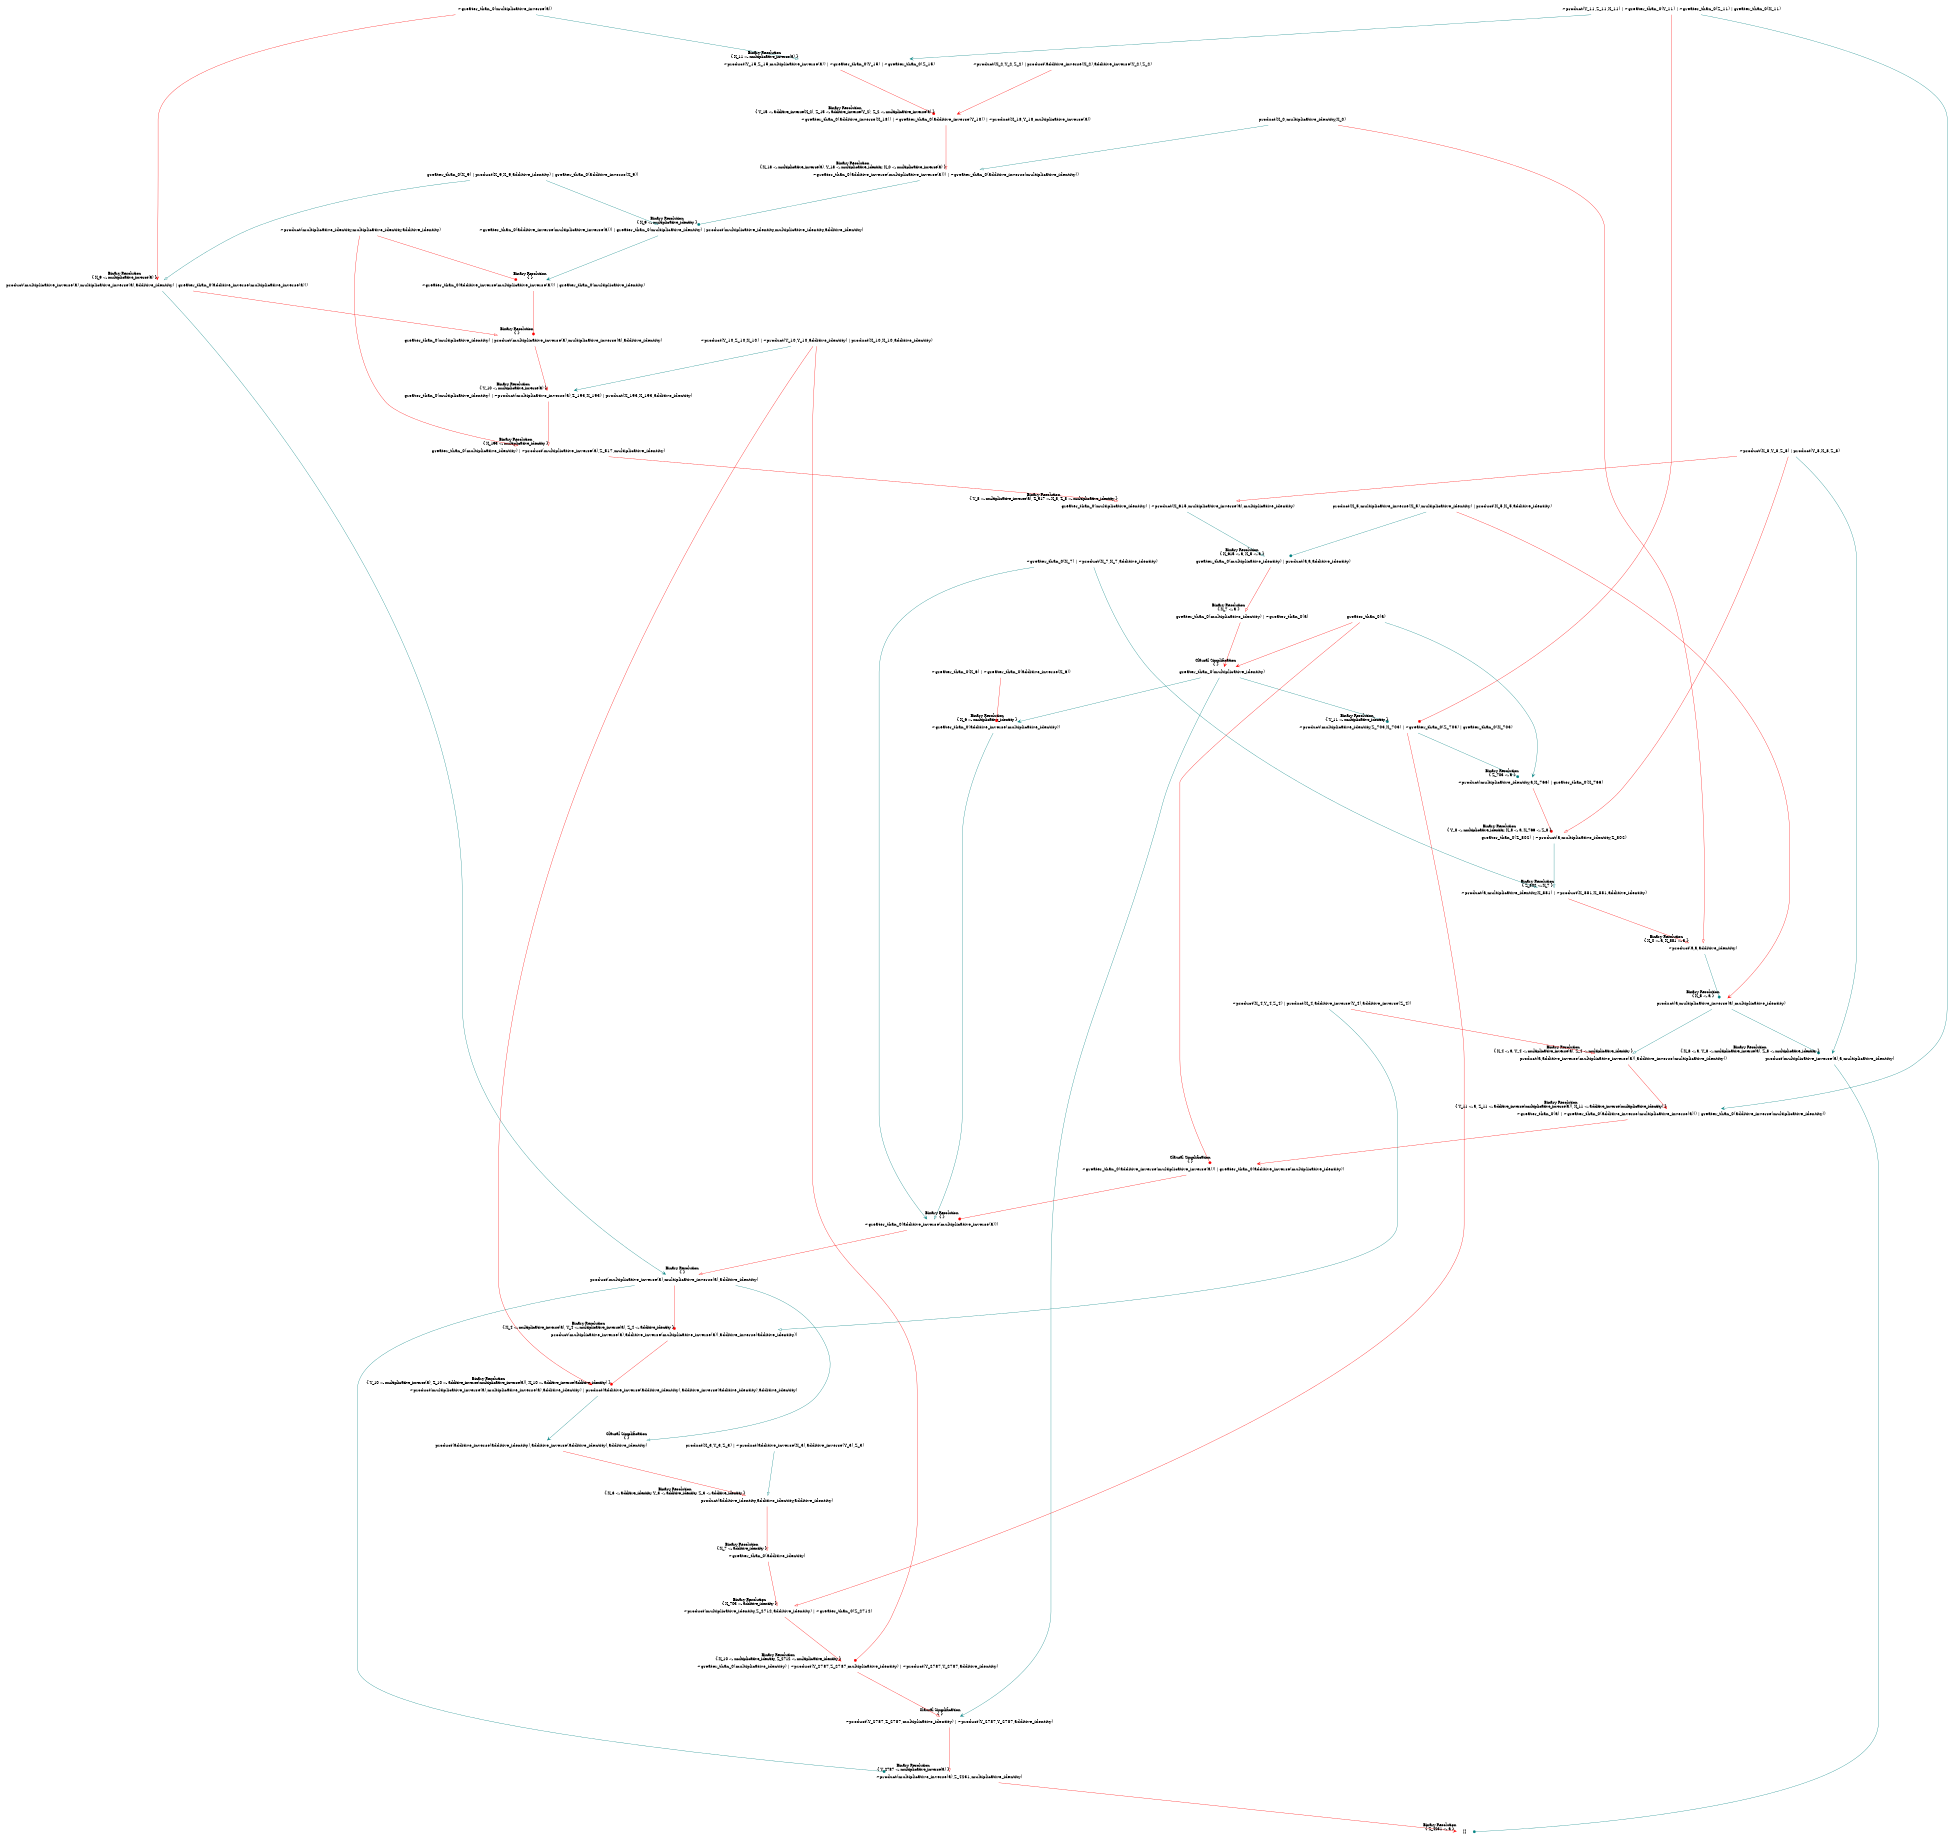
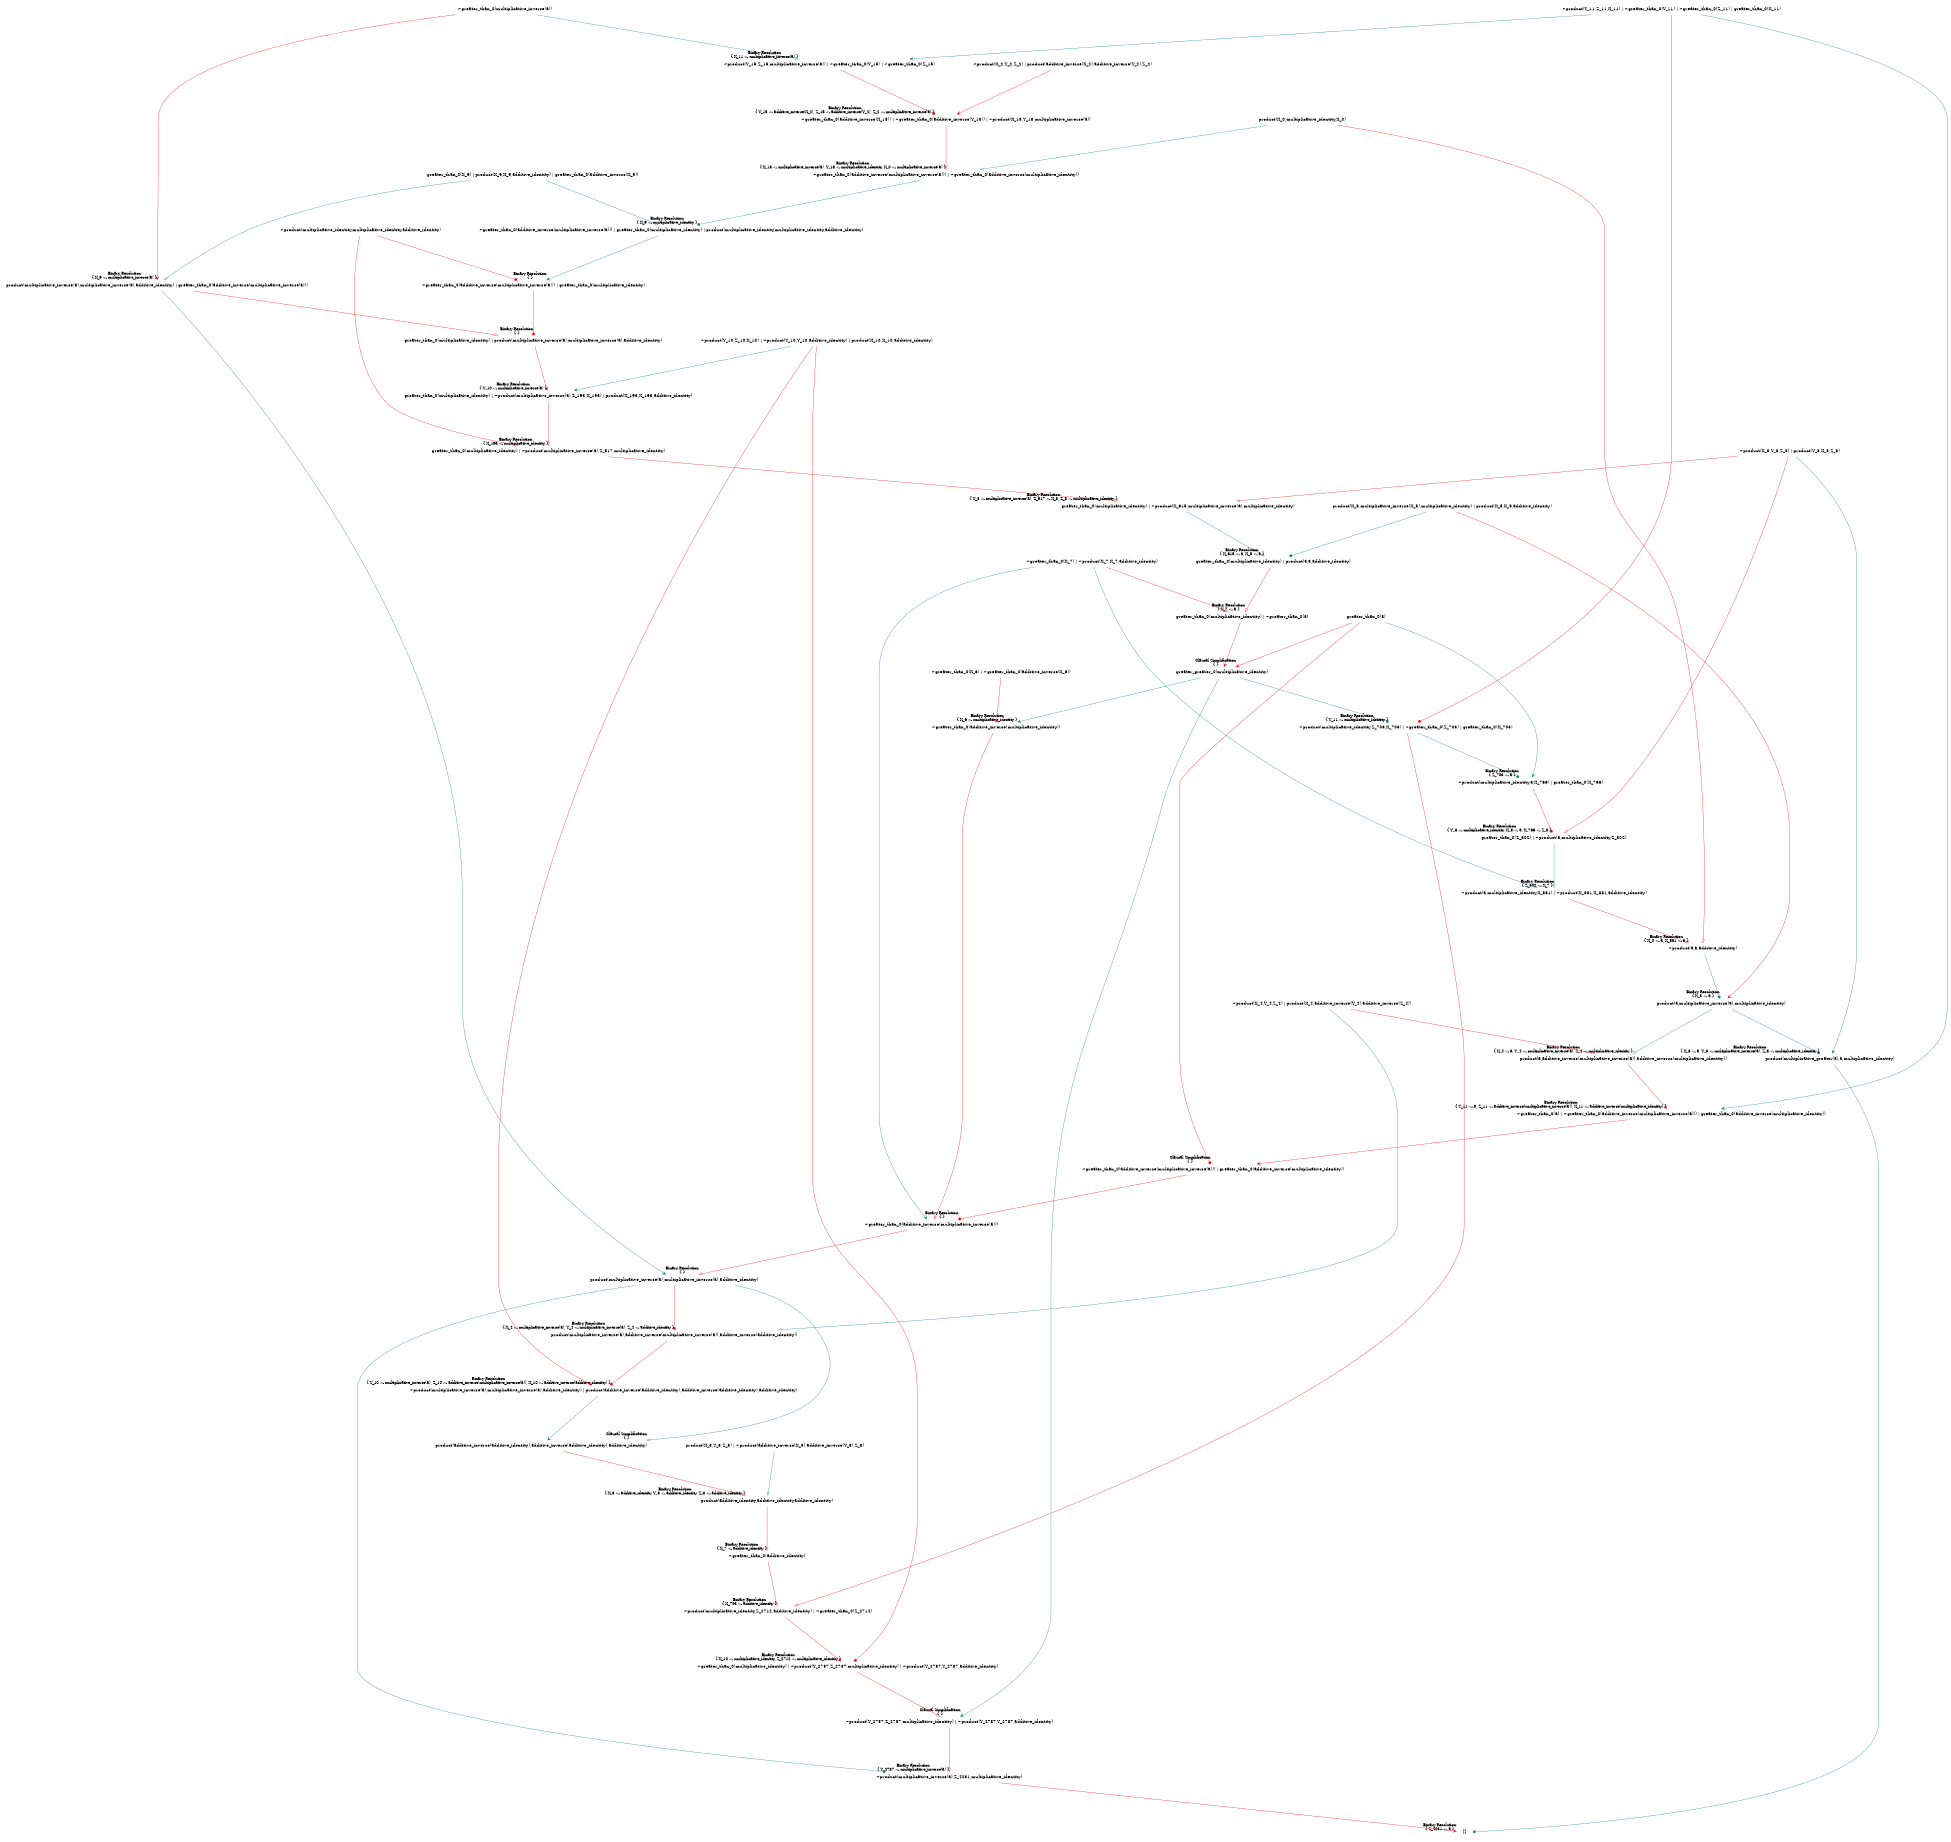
edge "~greater_than_0(X_7) | ~product(X_7,X_7,additive_identity)" -> "greater_than_0(multiplicative_identity) | ~greater_than_0(a)": added
node "greater_than_0(multiplicative_identity)": label "greater_than_0(multiplicative_identity)" -> "greater_greater_0(multiplicative_identity)"
edge "~greater_than_0(additive_inverse(multiplicative_identity))" -> "~greater_than_0(additive_inverse(multiplicative_inverse(a)))": color teal -> red
node "product(multiplicative_inverse(a),a,multiplicative_identity)": label "product(multiplicative_inverse(a),a,multiplicative_identity)" -> "product(multiplicative_greater(a),a,multiplicative_identity)"
